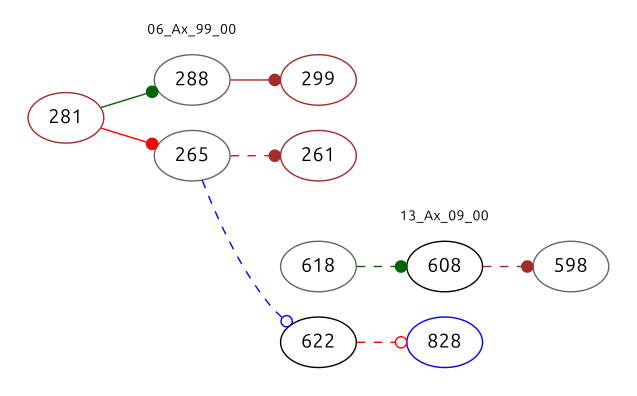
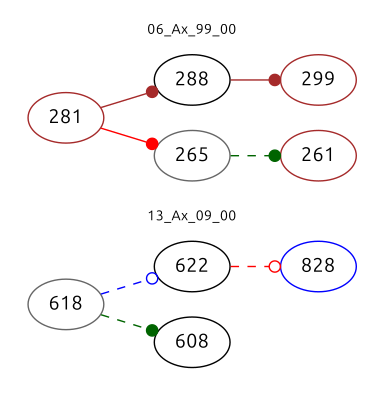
node "288": color gray40 -> black
edge "281" -> "288": color darkgreen -> brown
edge "265" -> "261": color brown -> darkgreen
edge "265" -> "622": now "618" -> "622"
node "598": removed
